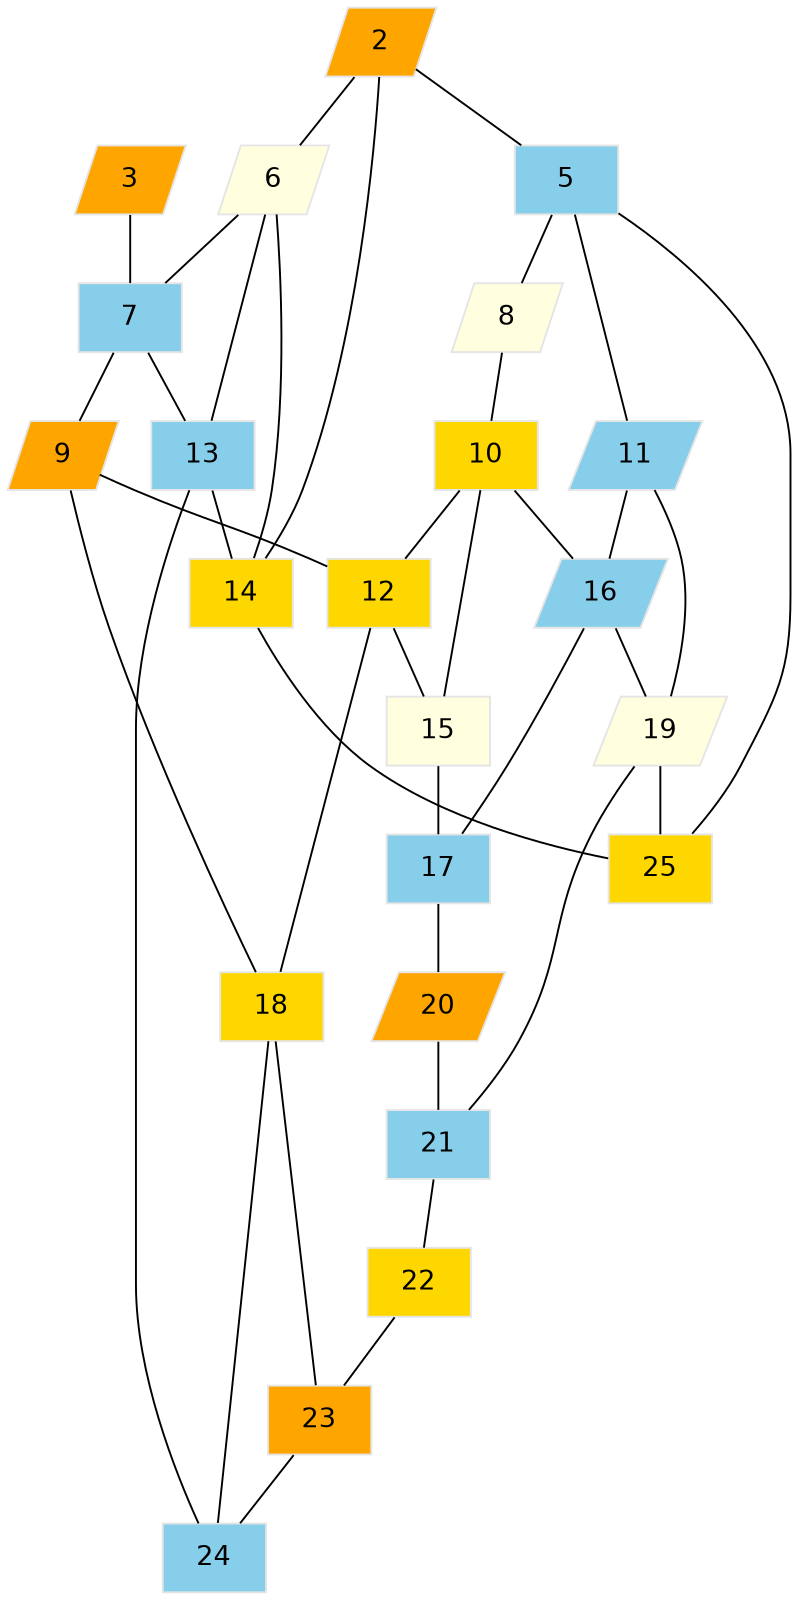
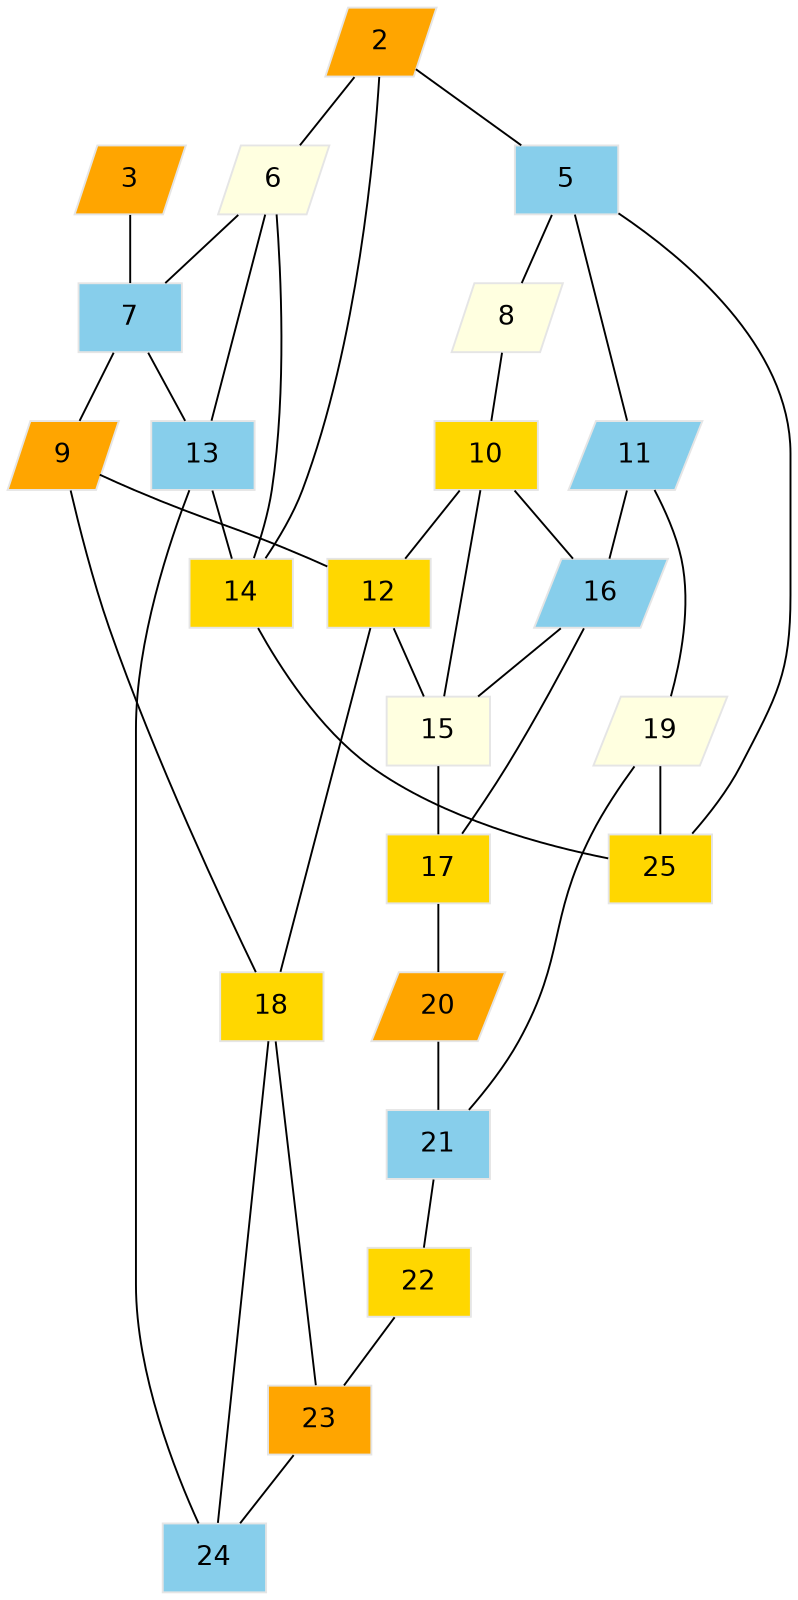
edge "16" -- "19": now "16" -- "15"
node "17": fillcolor skyblue -> gold
